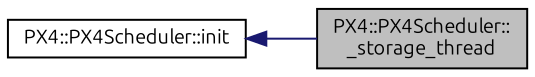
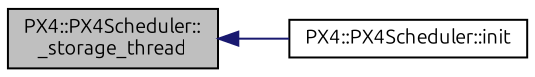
edge "PX4::PX4Scheduler:: _storage_thread" -> "PX4::PX4Scheduler::init": reversed
